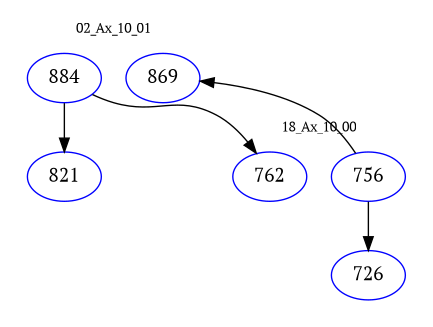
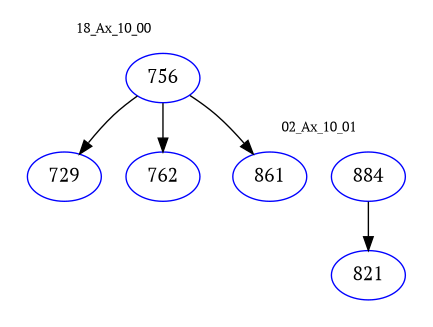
node "869": label "869" -> "861"
edge "884" -> "762": now "756" -> "762"
node "726": label "726" -> "729"
